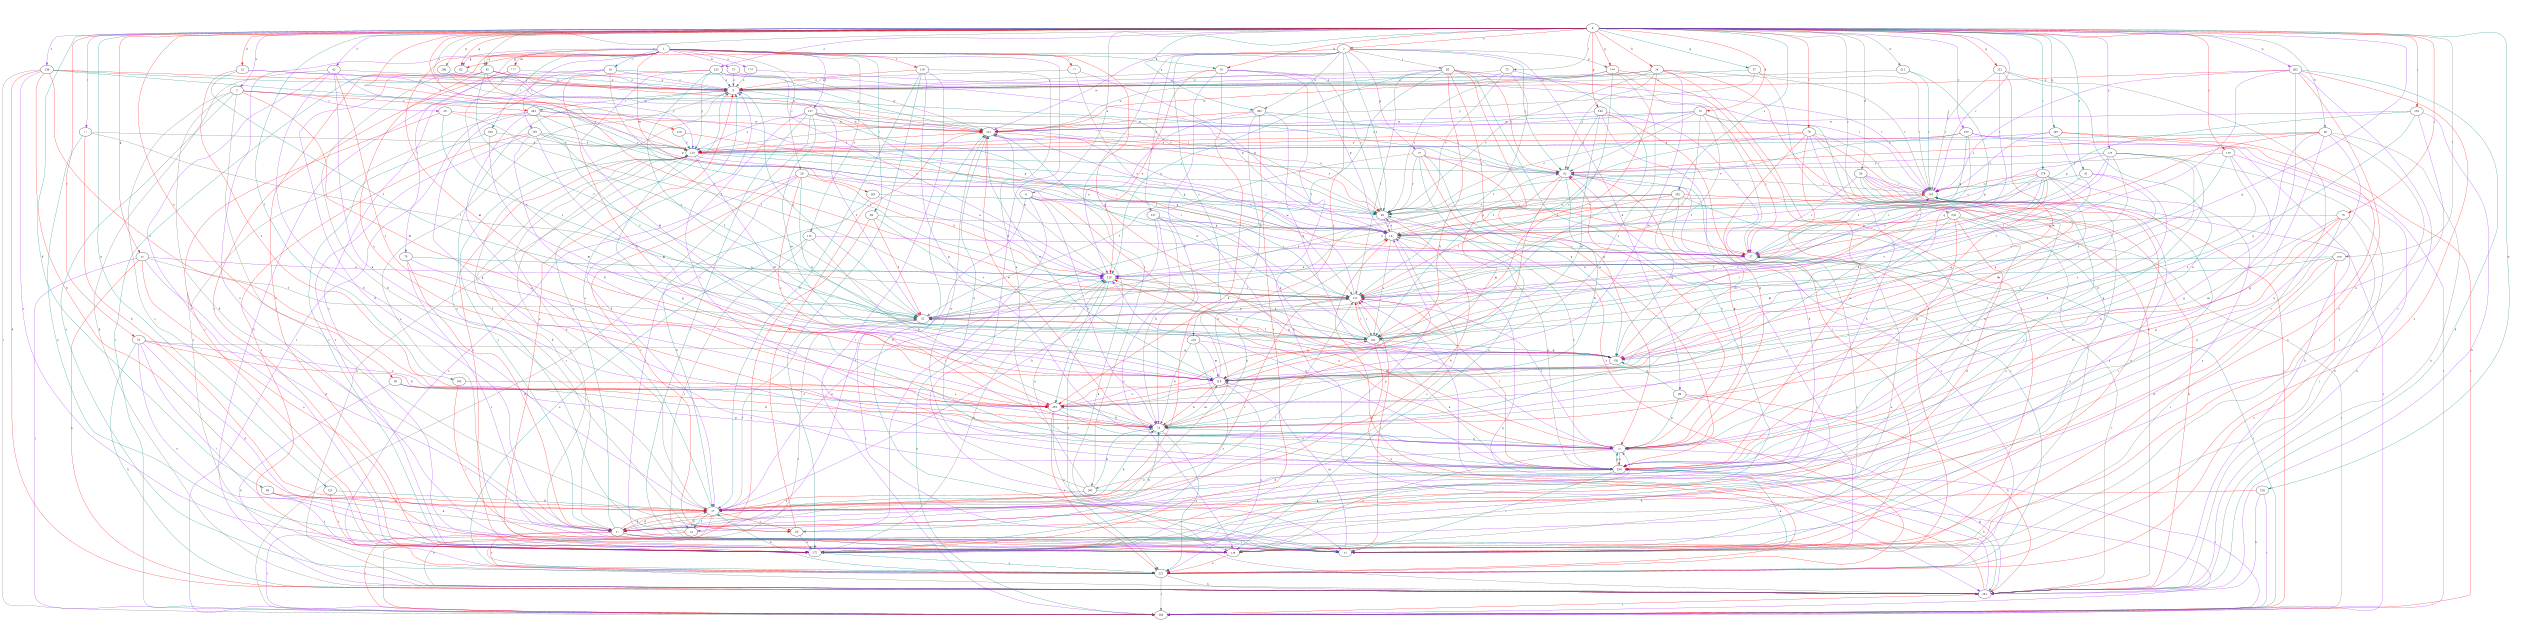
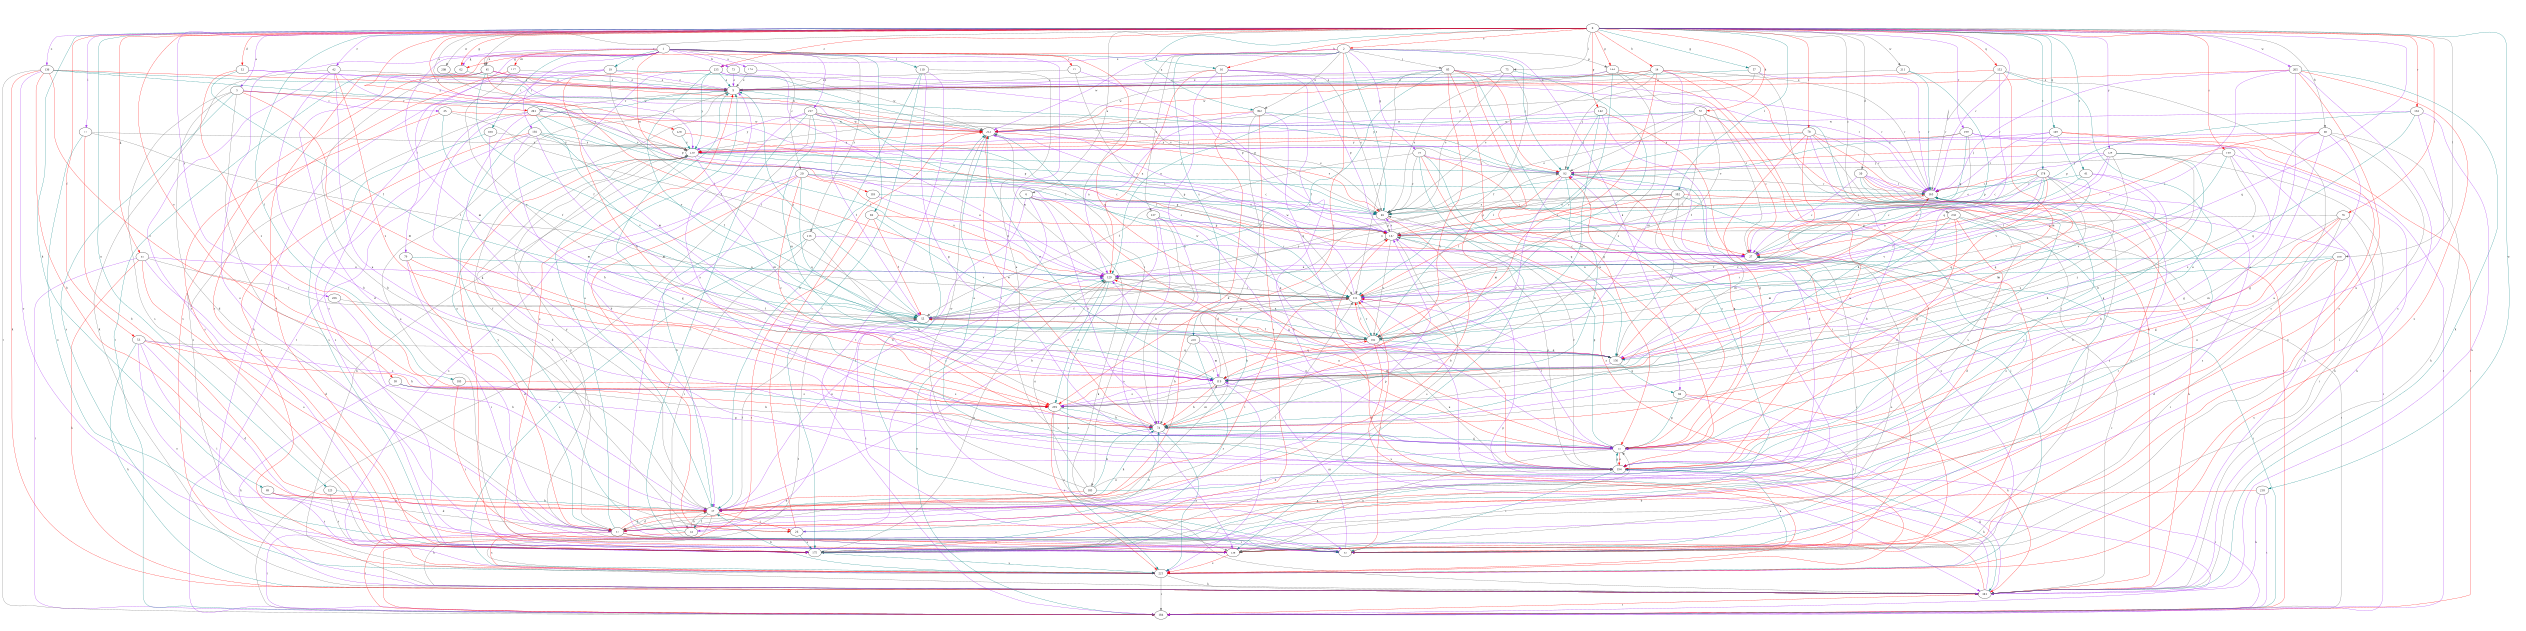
edge "0" -> "235": color purple -> red
edge "1" -> "110": color red -> teal
edge "2" -> "235": added, label "z"
edge "57" -> "165": color gray40 -> purple
edge "110" -> "9": now "152" -> "9"
edge "68" -> "230": color teal -> purple
edge "142" -> "27": now "149" -> "27"
edge "20" -> "165": added, label "r"
edge "82" -> "147": color gray40 -> red
edge "1" -> "119": color red -> purple
edge "65" -> "147": added, label "p"
node "226": added
edge "79" -> "239": color purple -> red
edge "45" -> "74": now "45" -> "221"
edge "92" -> "239": color red -> purple
edge "94" -> "156": reversed
edge "194" -> "183": reversed
edge "123" -> "175": color red -> gray40
